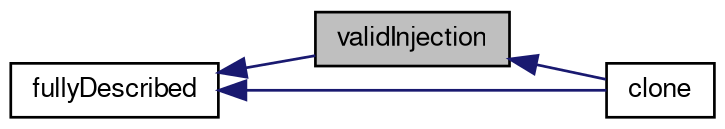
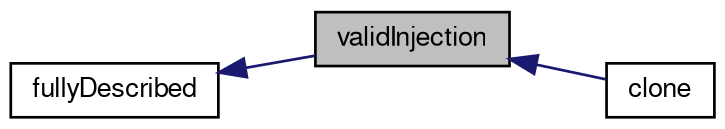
edge "clone" -> "fullyDescribed": removed
